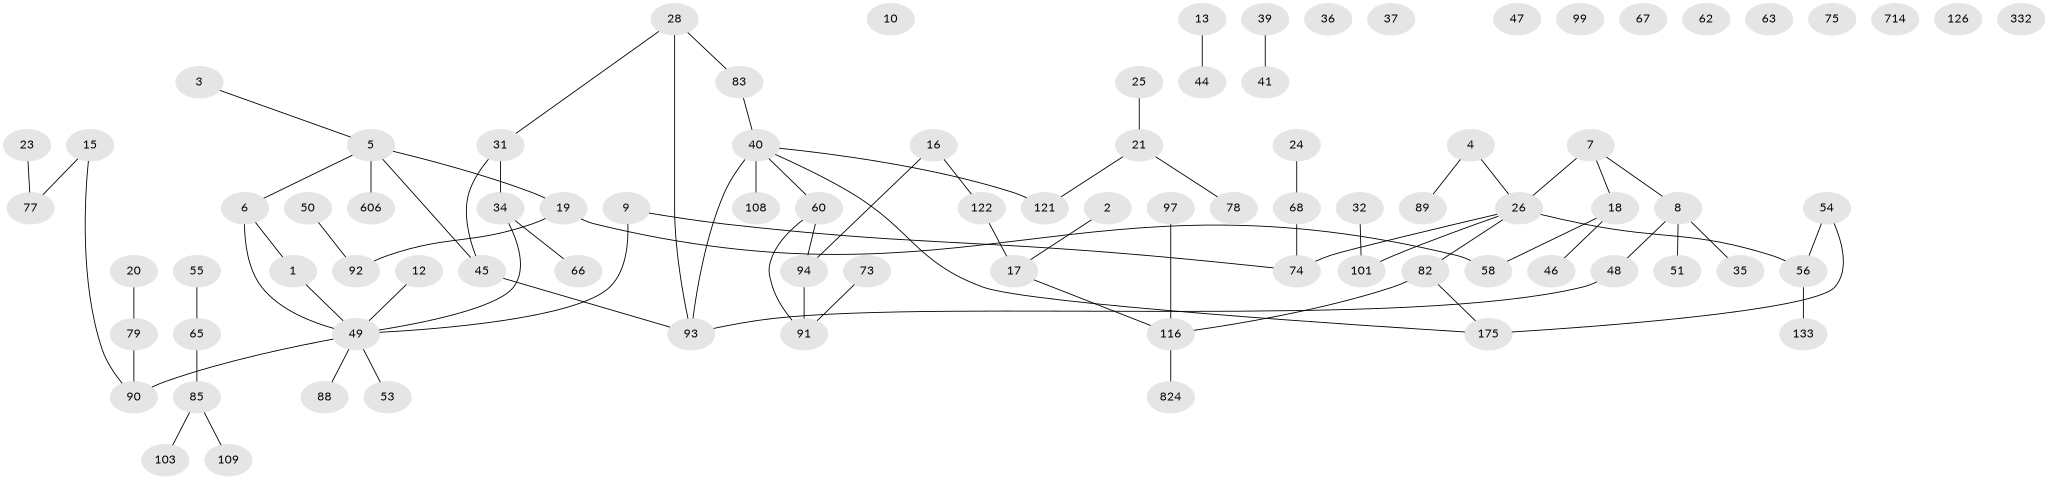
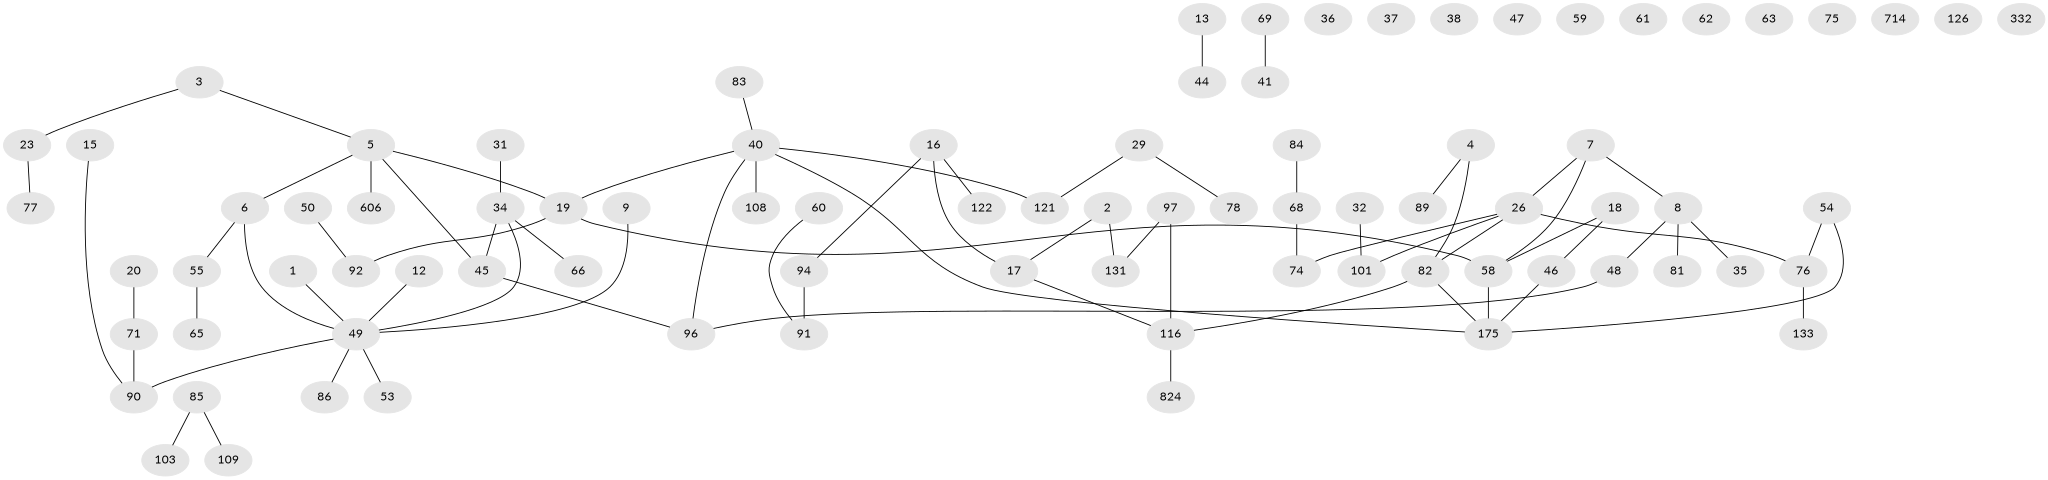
node "28": removed
node "10": removed
node "39": label "39" -> "69"
node "38": added
node "99": label "99" -> "59"
node "67": label "67" -> "61"
node "25": removed
edge "3" -- "23": added
node "21": label "21" -> "29"
node "24": label "24" -> "84"
edge "15" -- "77": removed
edge "40" -- "60": now "40" -- "19"
edge "4" -- "26": now "4" -- "82"
edge "7" -- "18": now "7" -- "58"
edge "31" -- "45": now "34" -- "45"
edge "122" -- "17": now "16" -- "17"
edge "6" -- "1": now "6" -- "55"
edge "60" -- "94": removed
edge "9" -- "74": removed
node "73": removed
node "131": added
node "51": label "51" -> "81"
node "56": label "56" -> "76"
edge "46" -- "175": added
edge "58" -- "175": added
node "79": label "79" -> "71"
node "93": label "93" -> "96"
edge "65" -- "85": removed
node "88": label "88" -> "86"
